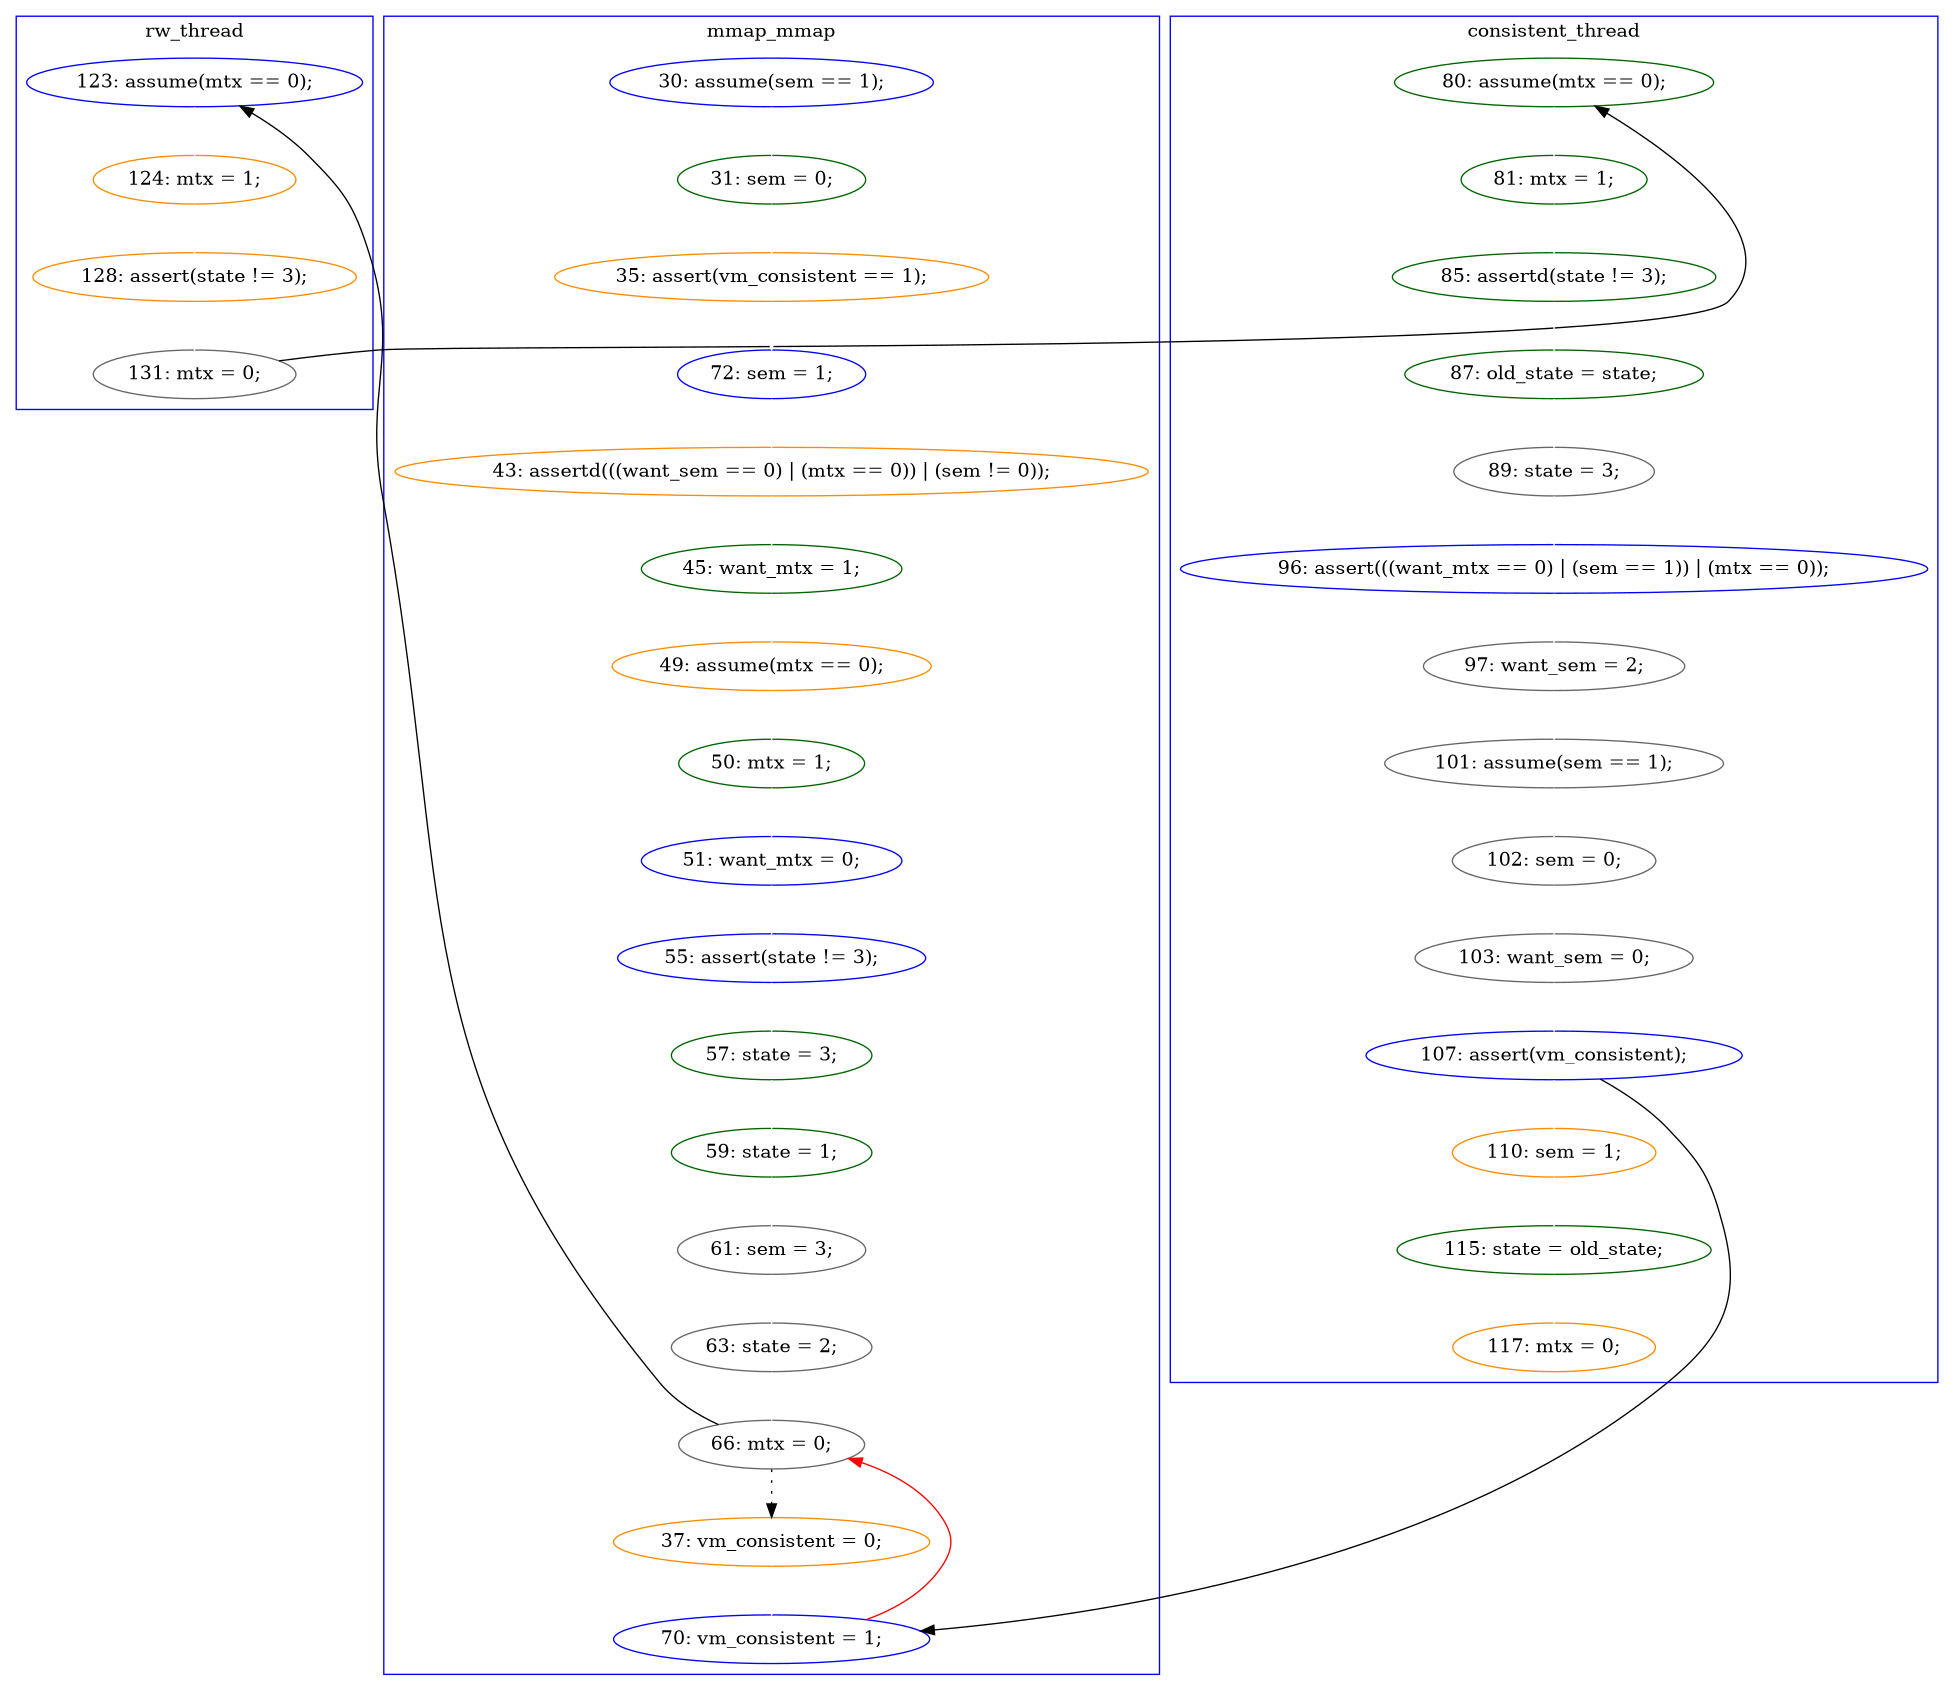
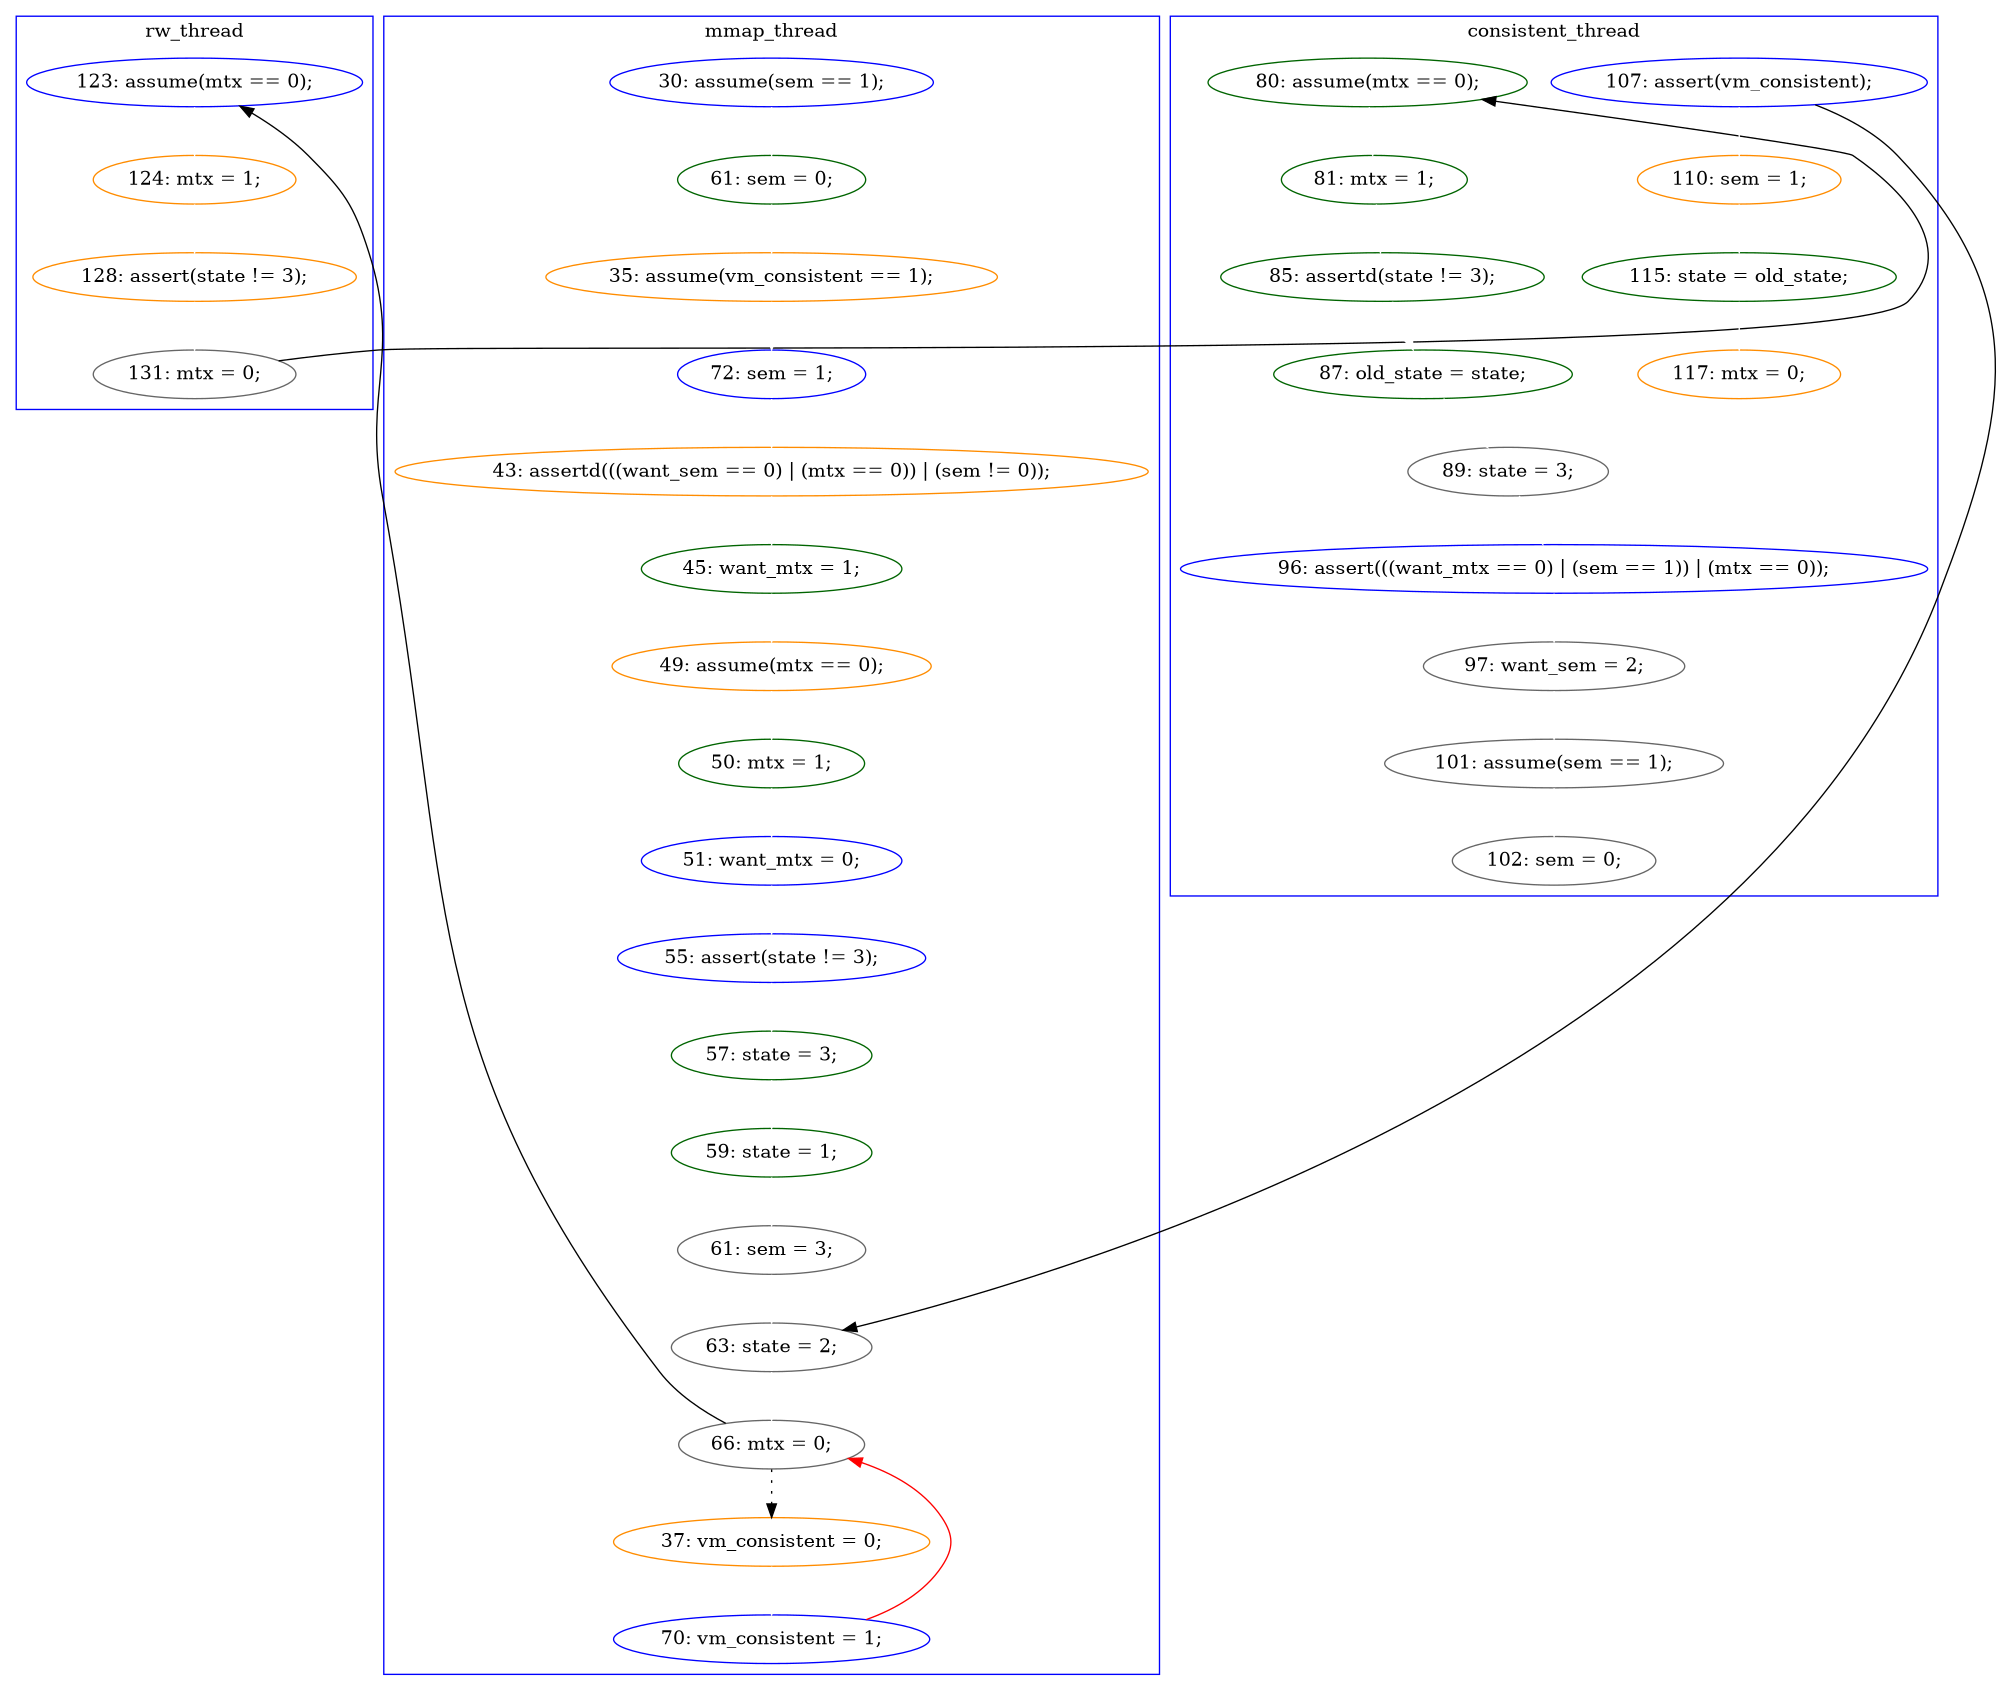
cluster "mmap_mmap": label "mmap_mmap" -> "mmap_thread"
node "31: sem = 0;": label "31: sem = 0;" -> "61: sem = 0;"
node "35: assert(vm_consistent == 1);": label "35: assert(vm_consistent == 1);" -> "35: assume(vm_consistent == 1);"
node "103: want_sem = 0;": removed
edge "107: assert(vm_consistent);" -> "70: vm_consistent = 1;": now "107: assert(vm_consistent);" -> "63: state = 2;"
